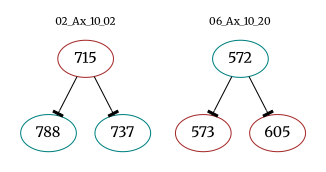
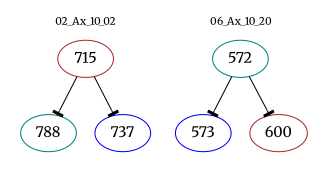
node "737": color teal -> blue
node "573": color brown -> blue
node "605": label "605" -> "600"
